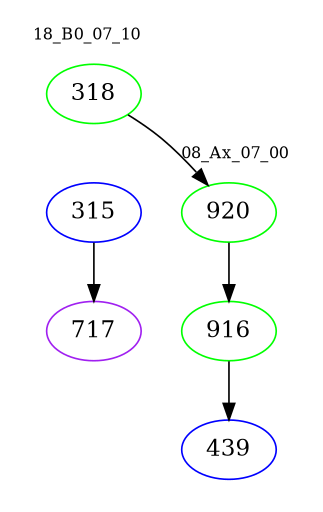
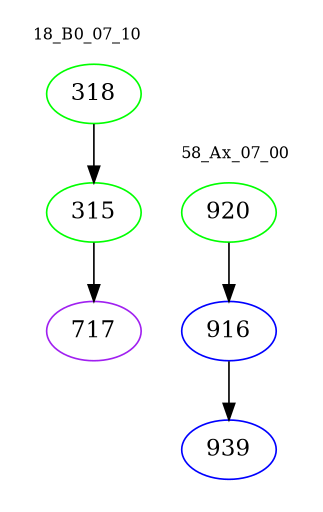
edge "318" -> "920": now "318" -> "315"
cluster "08_Ax_07_00": label "08_Ax_07_00" -> "58_Ax_07_00"
node "315": color blue -> green
node "916": color green -> blue
node "439": label "439" -> "939"
